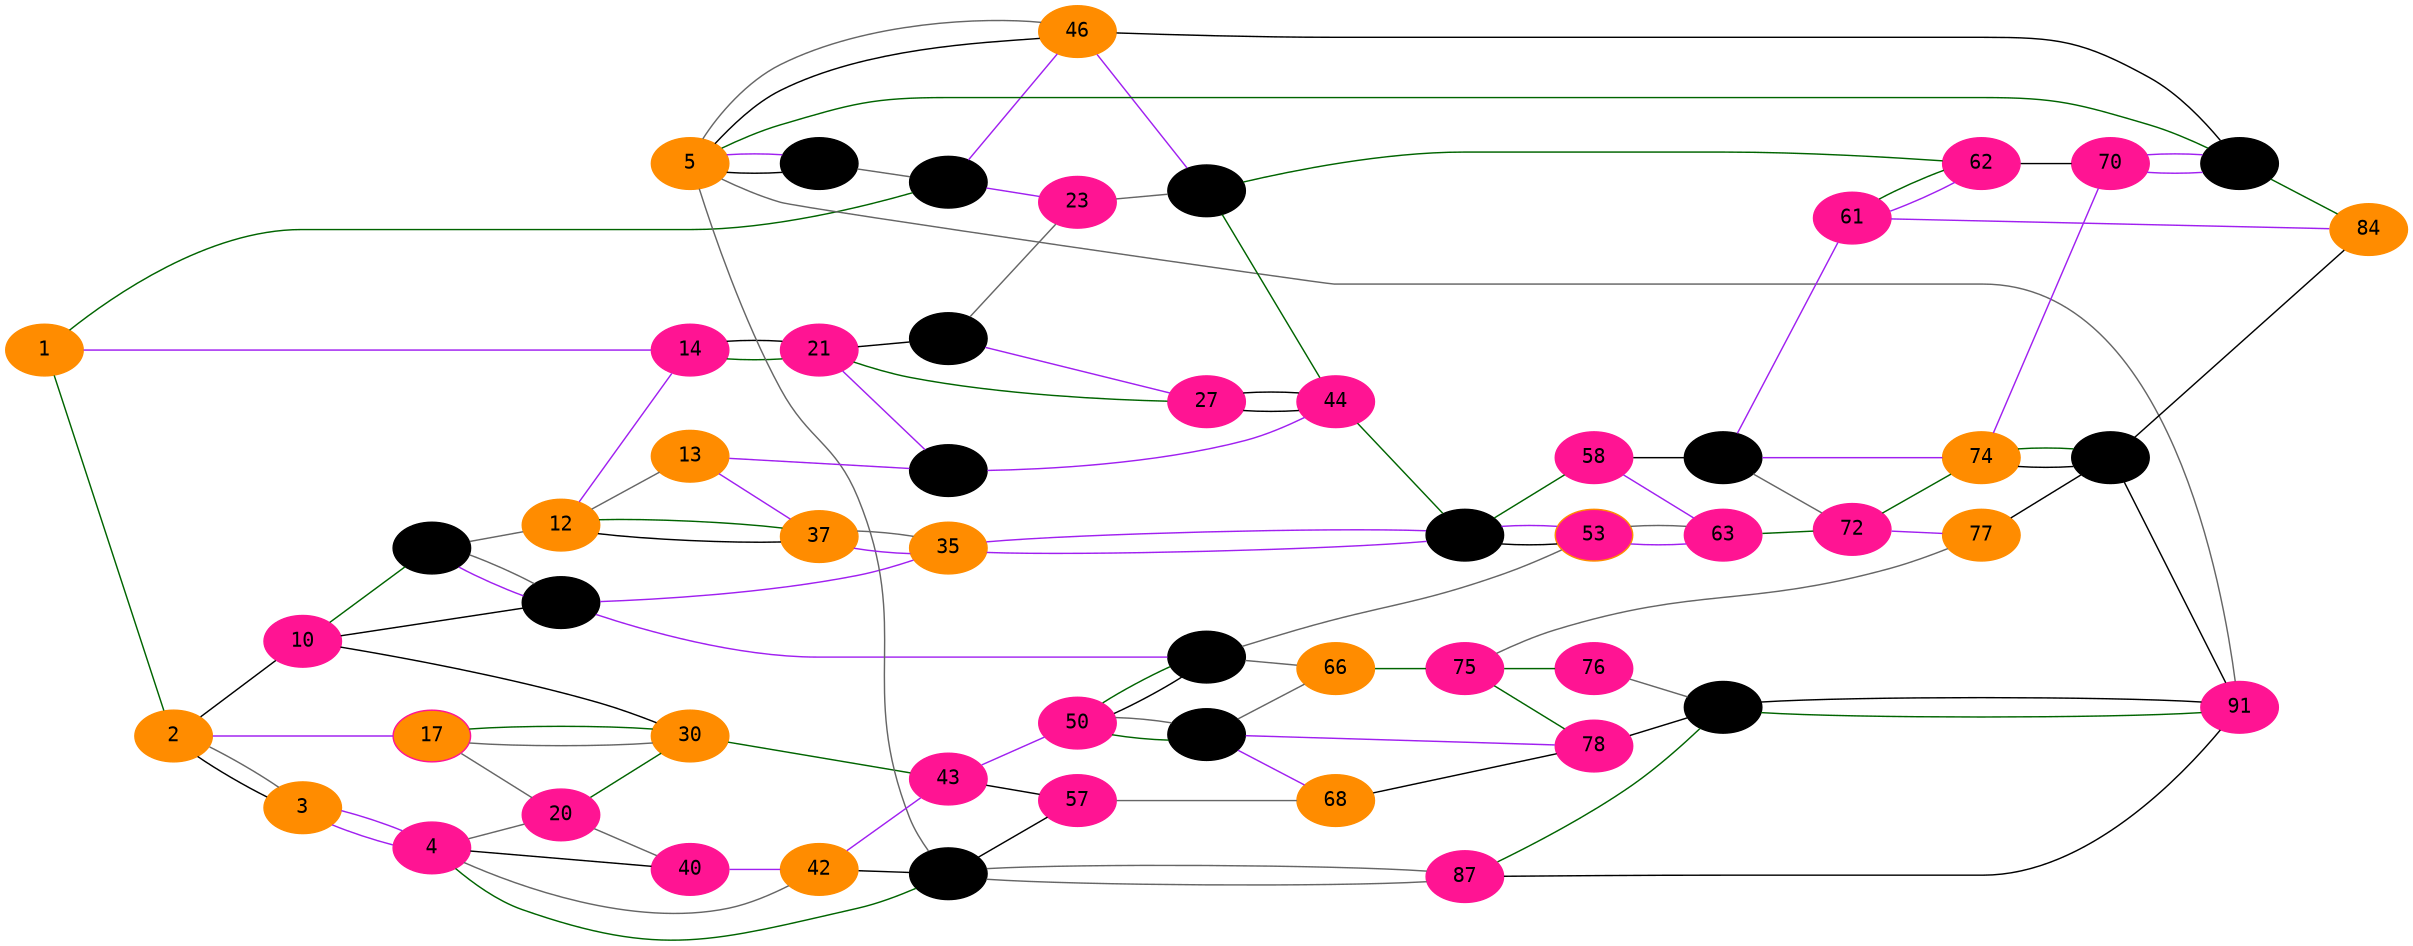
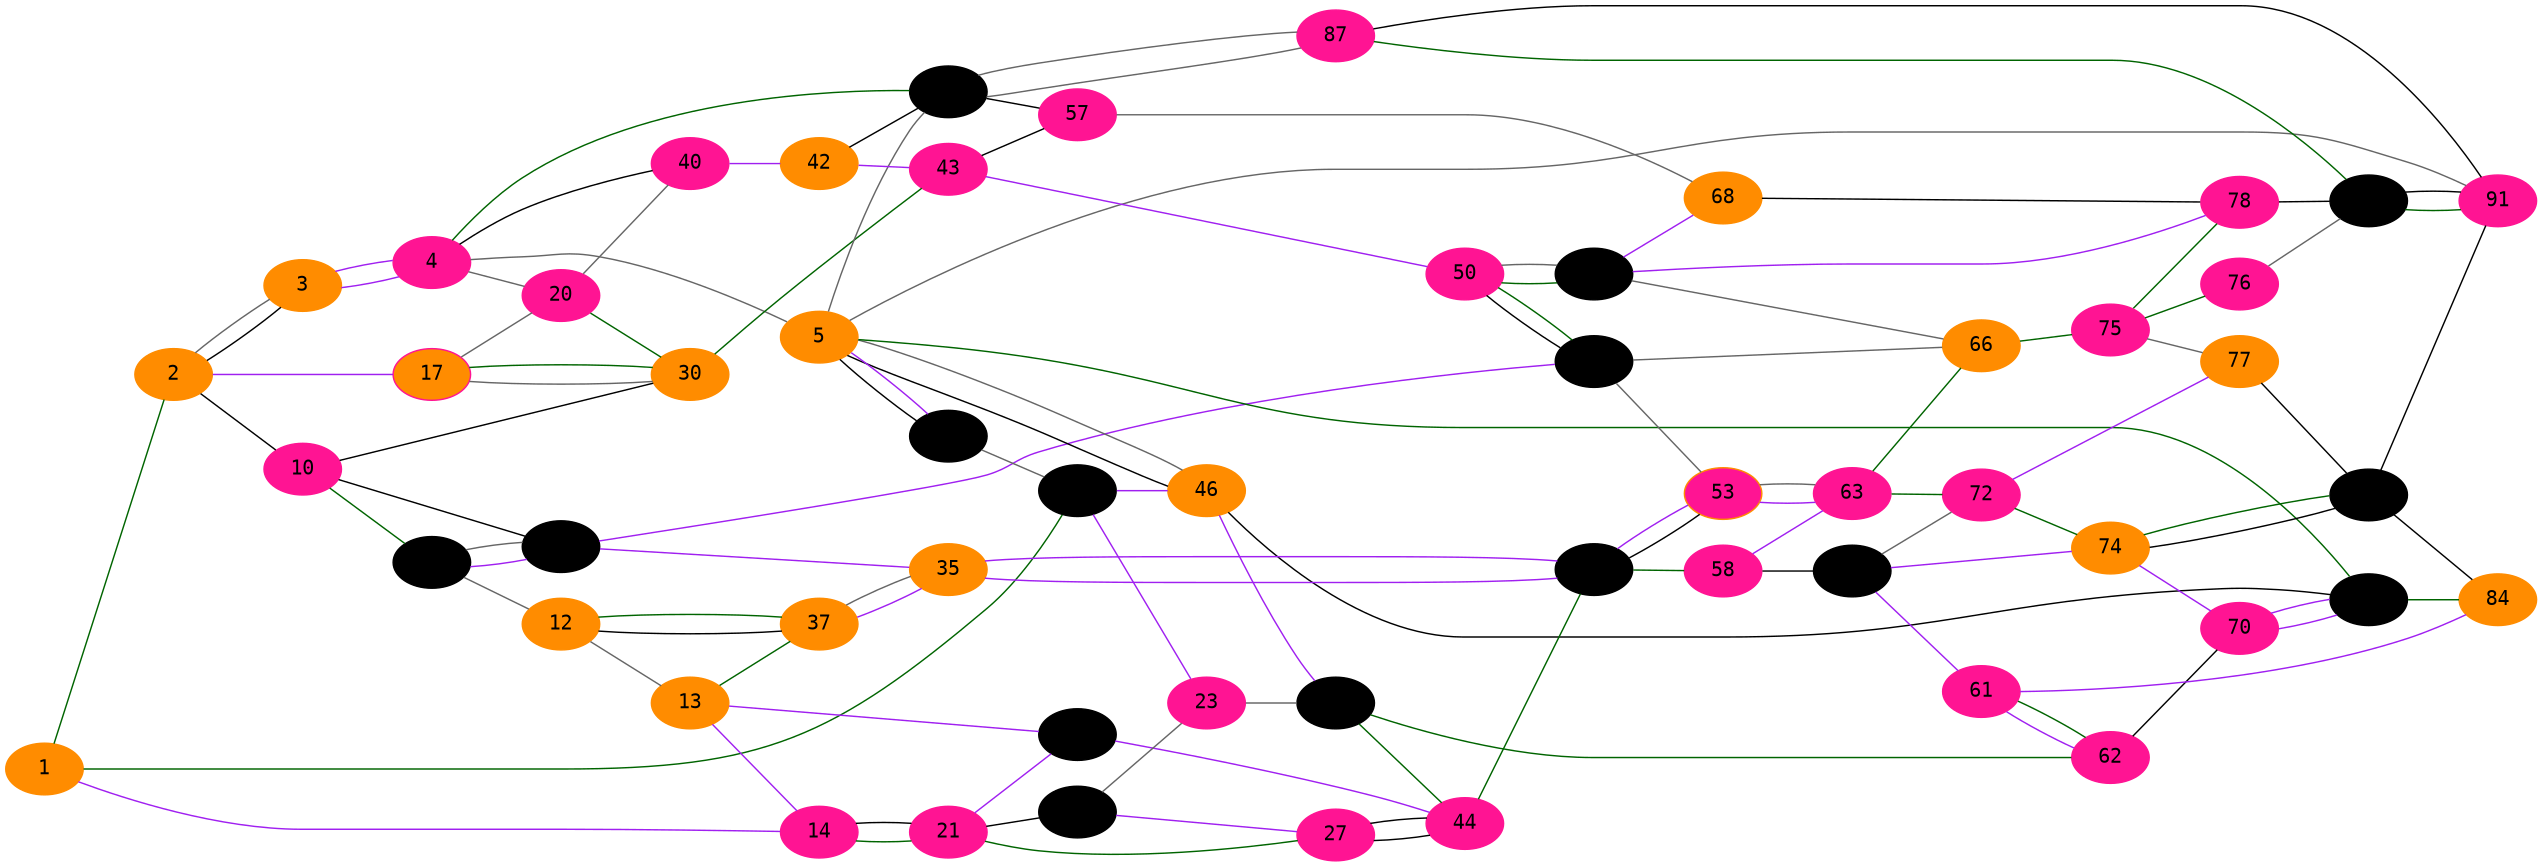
edge "66" -- "63": added
edge "14" -- "12": now "14" -- "13"
edge "13" -- "37": color purple -> darkgreen
edge "4" -- "42": now "4" -- "5"
